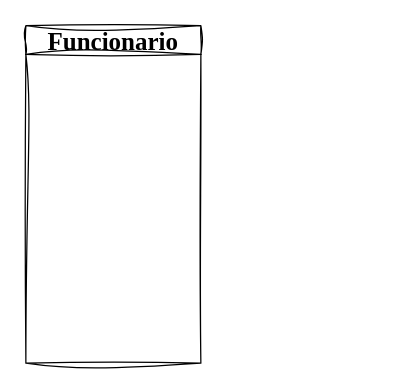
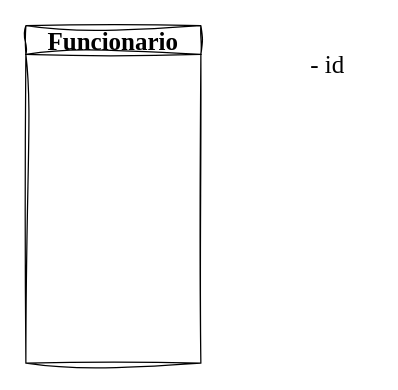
node "- id": added
